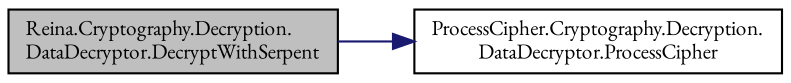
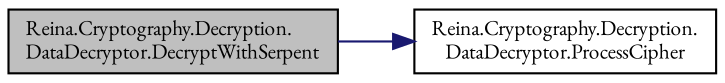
node "ProcessCipher.Cryptography.Decryption. DataDecryptor.ProcessCipher": label "ProcessCipher.Cryptography.Decryption. DataDecryptor.ProcessCipher" -> "Reina.Cryptography.Decryption. DataDecryptor.ProcessCipher"
